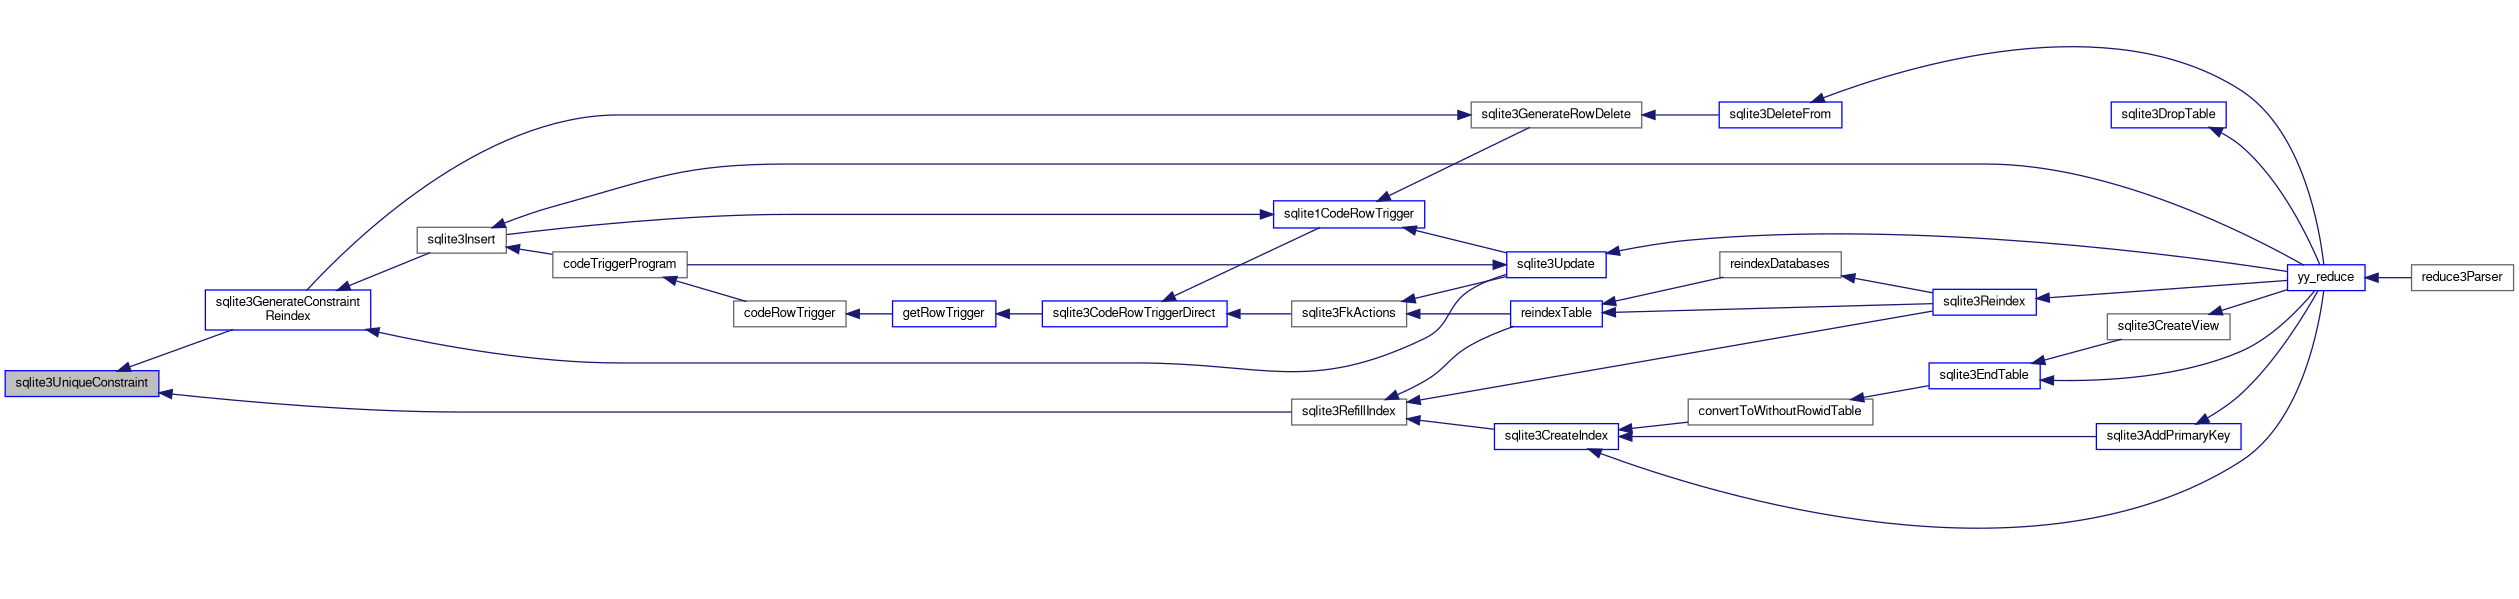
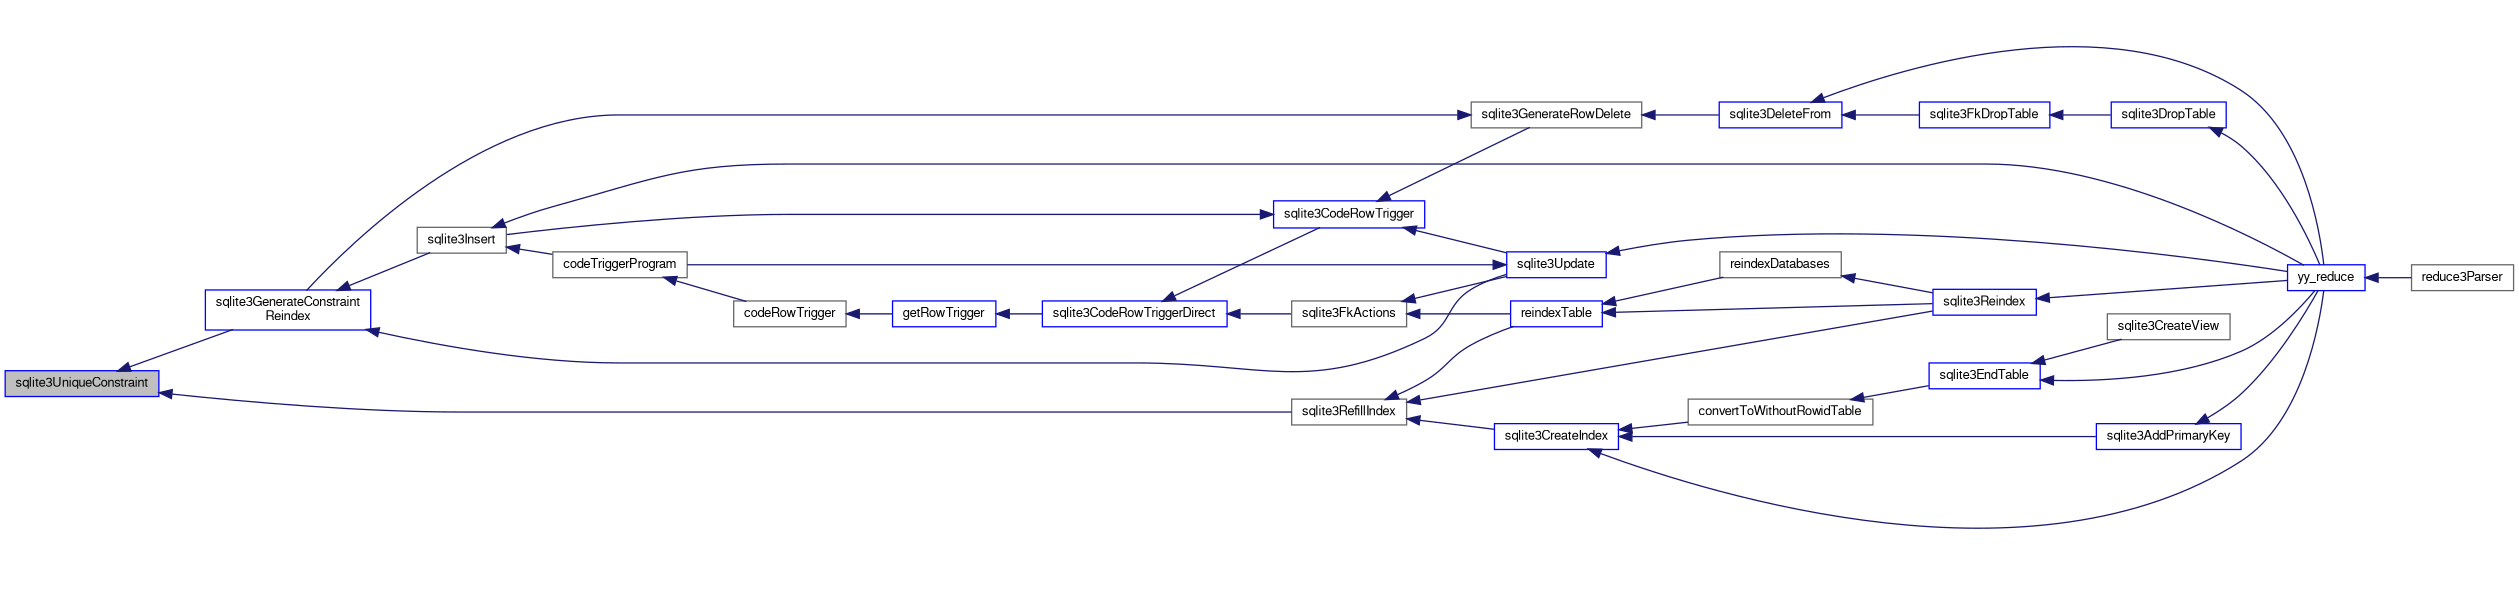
node "sqlite3FkDropTable": added
node "sqlite1CodeRowTrigger": label "sqlite1CodeRowTrigger" -> "sqlite3CodeRowTrigger"
edge "yy_reduce" -> "sqlite3CreateView": removed
